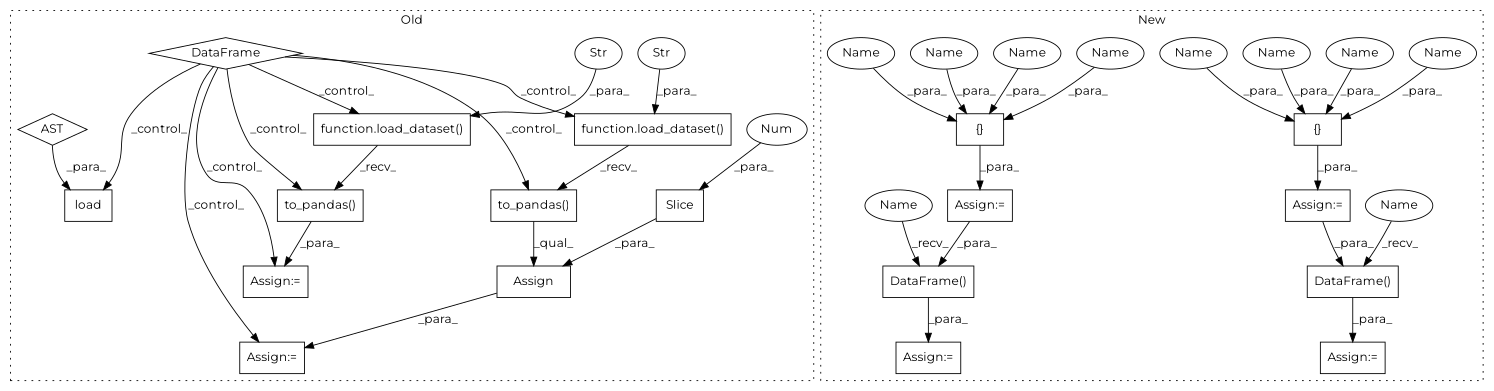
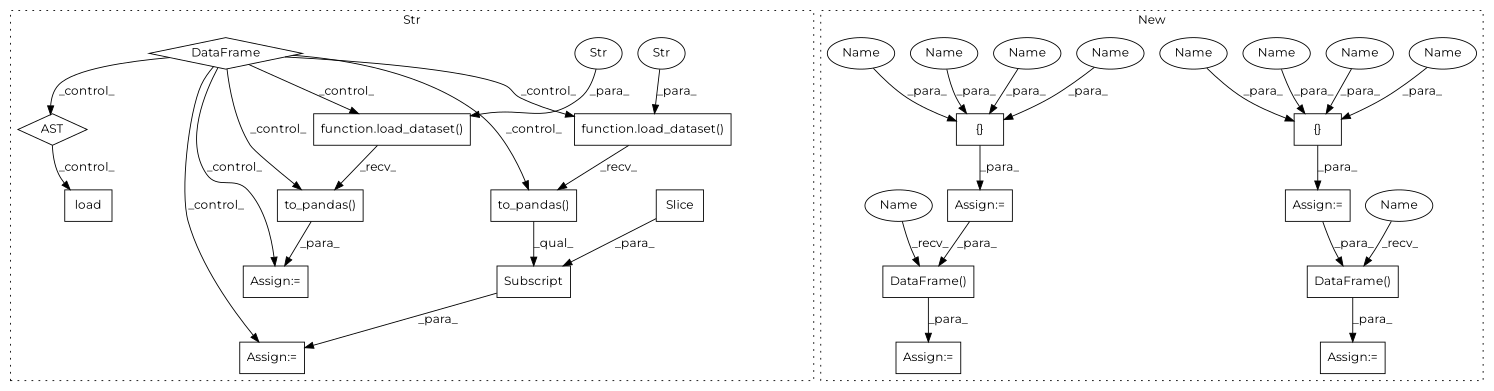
cluster "Old": label "Old" -> "Str"
edge "DataFrame" -> "load": now "DataFrame" -> "AST"
node "Num": removed
edge "AST" -> "load": label "_para_" -> "_control_"
node "Assign": label "Assign" -> "Subscript"
